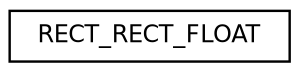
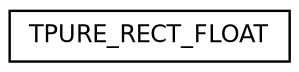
node "RECT_RECT_FLOAT": label "RECT_RECT_FLOAT" -> "TPURE_RECT_FLOAT"
